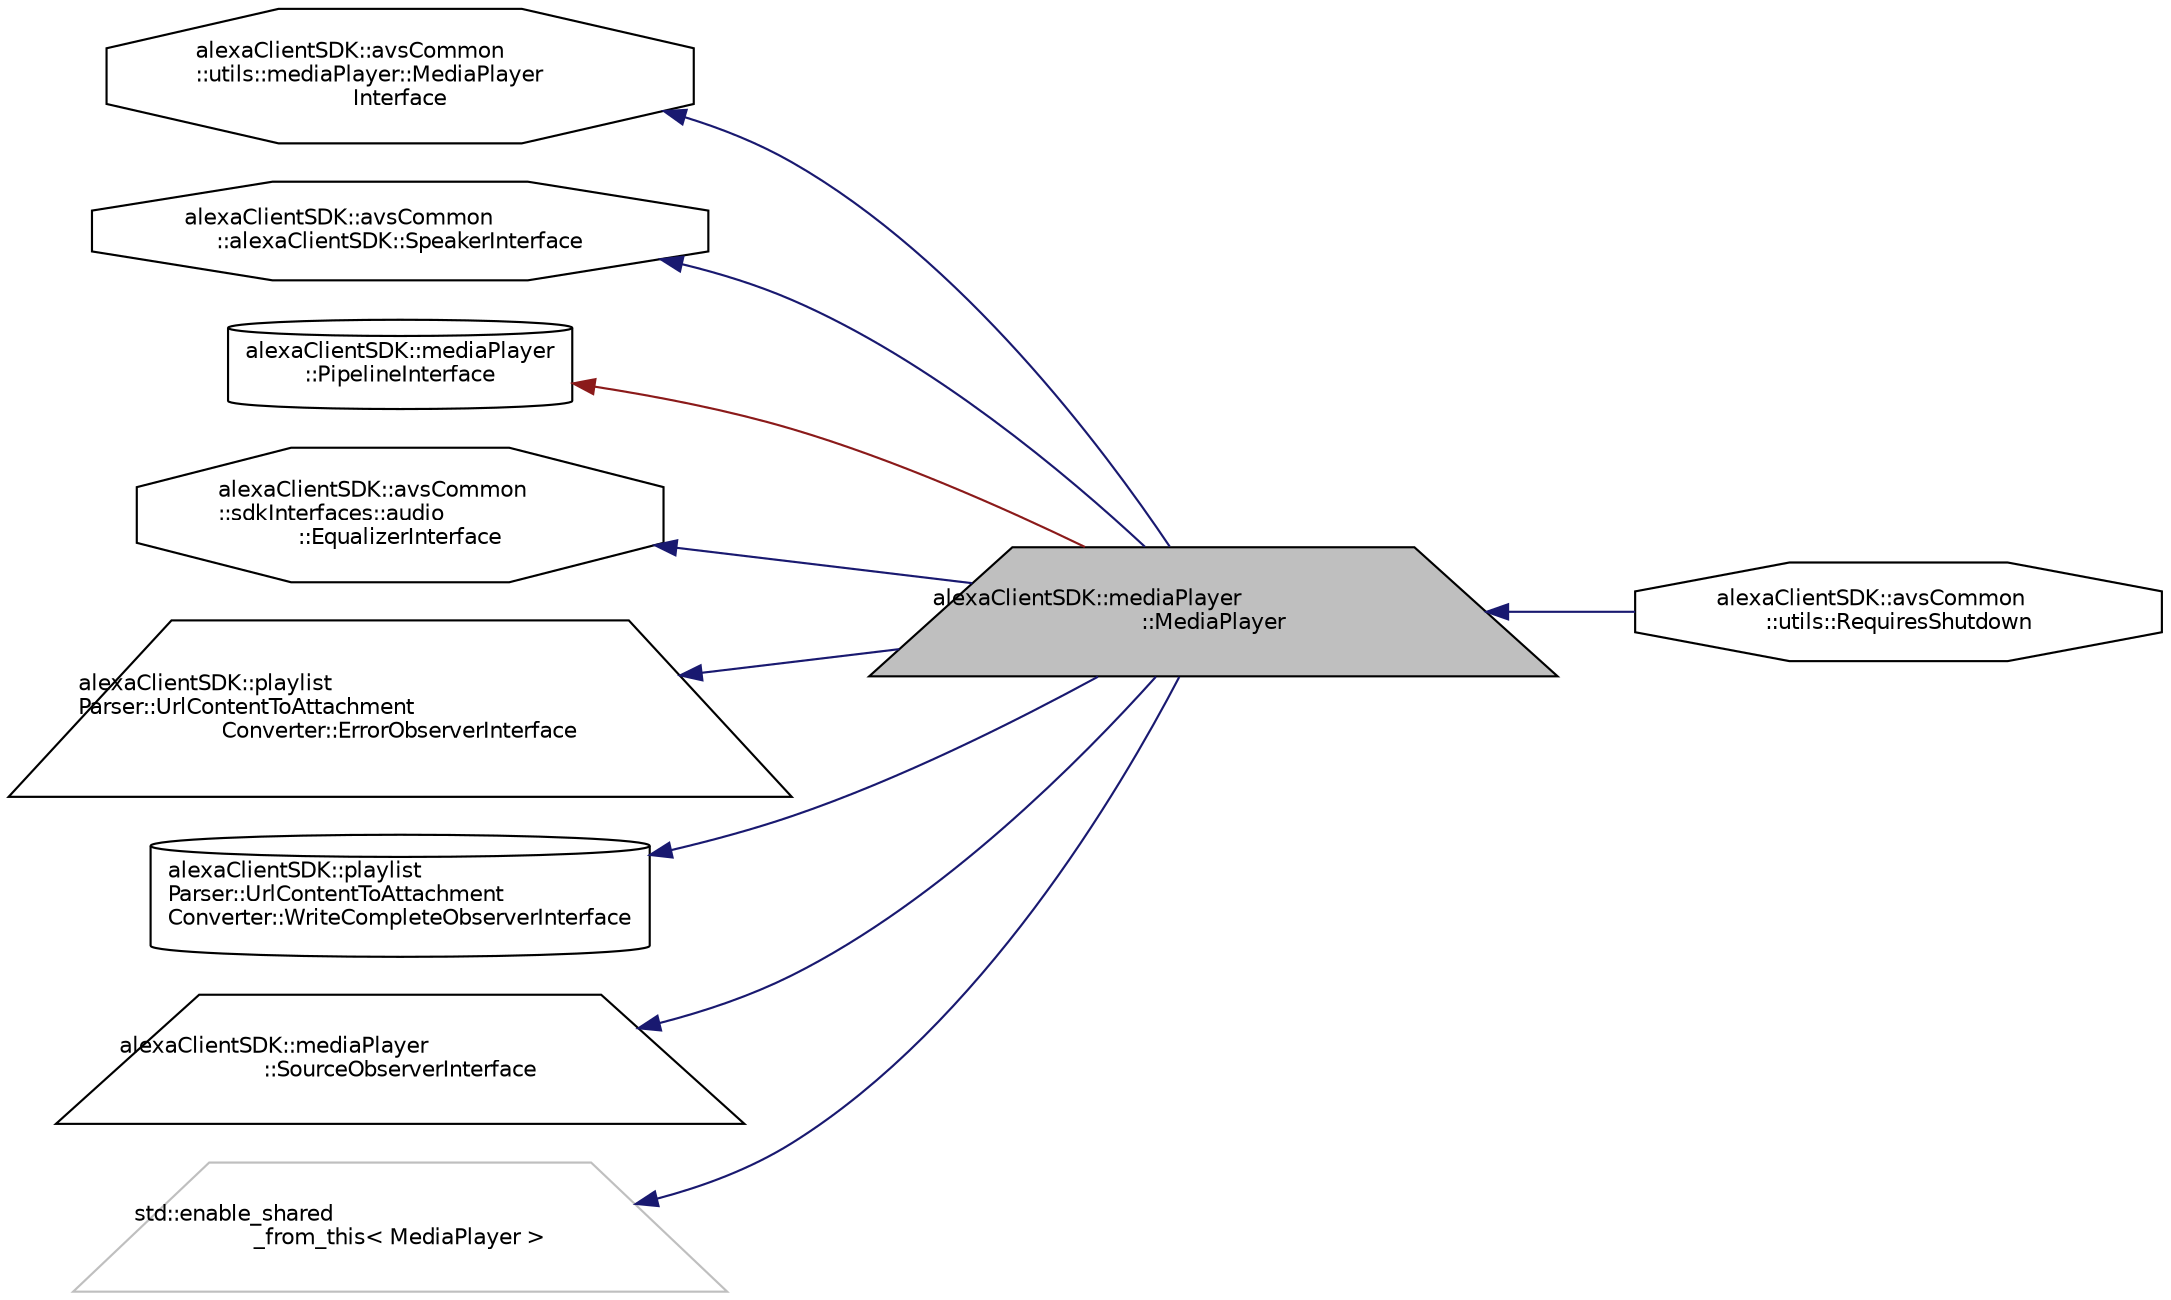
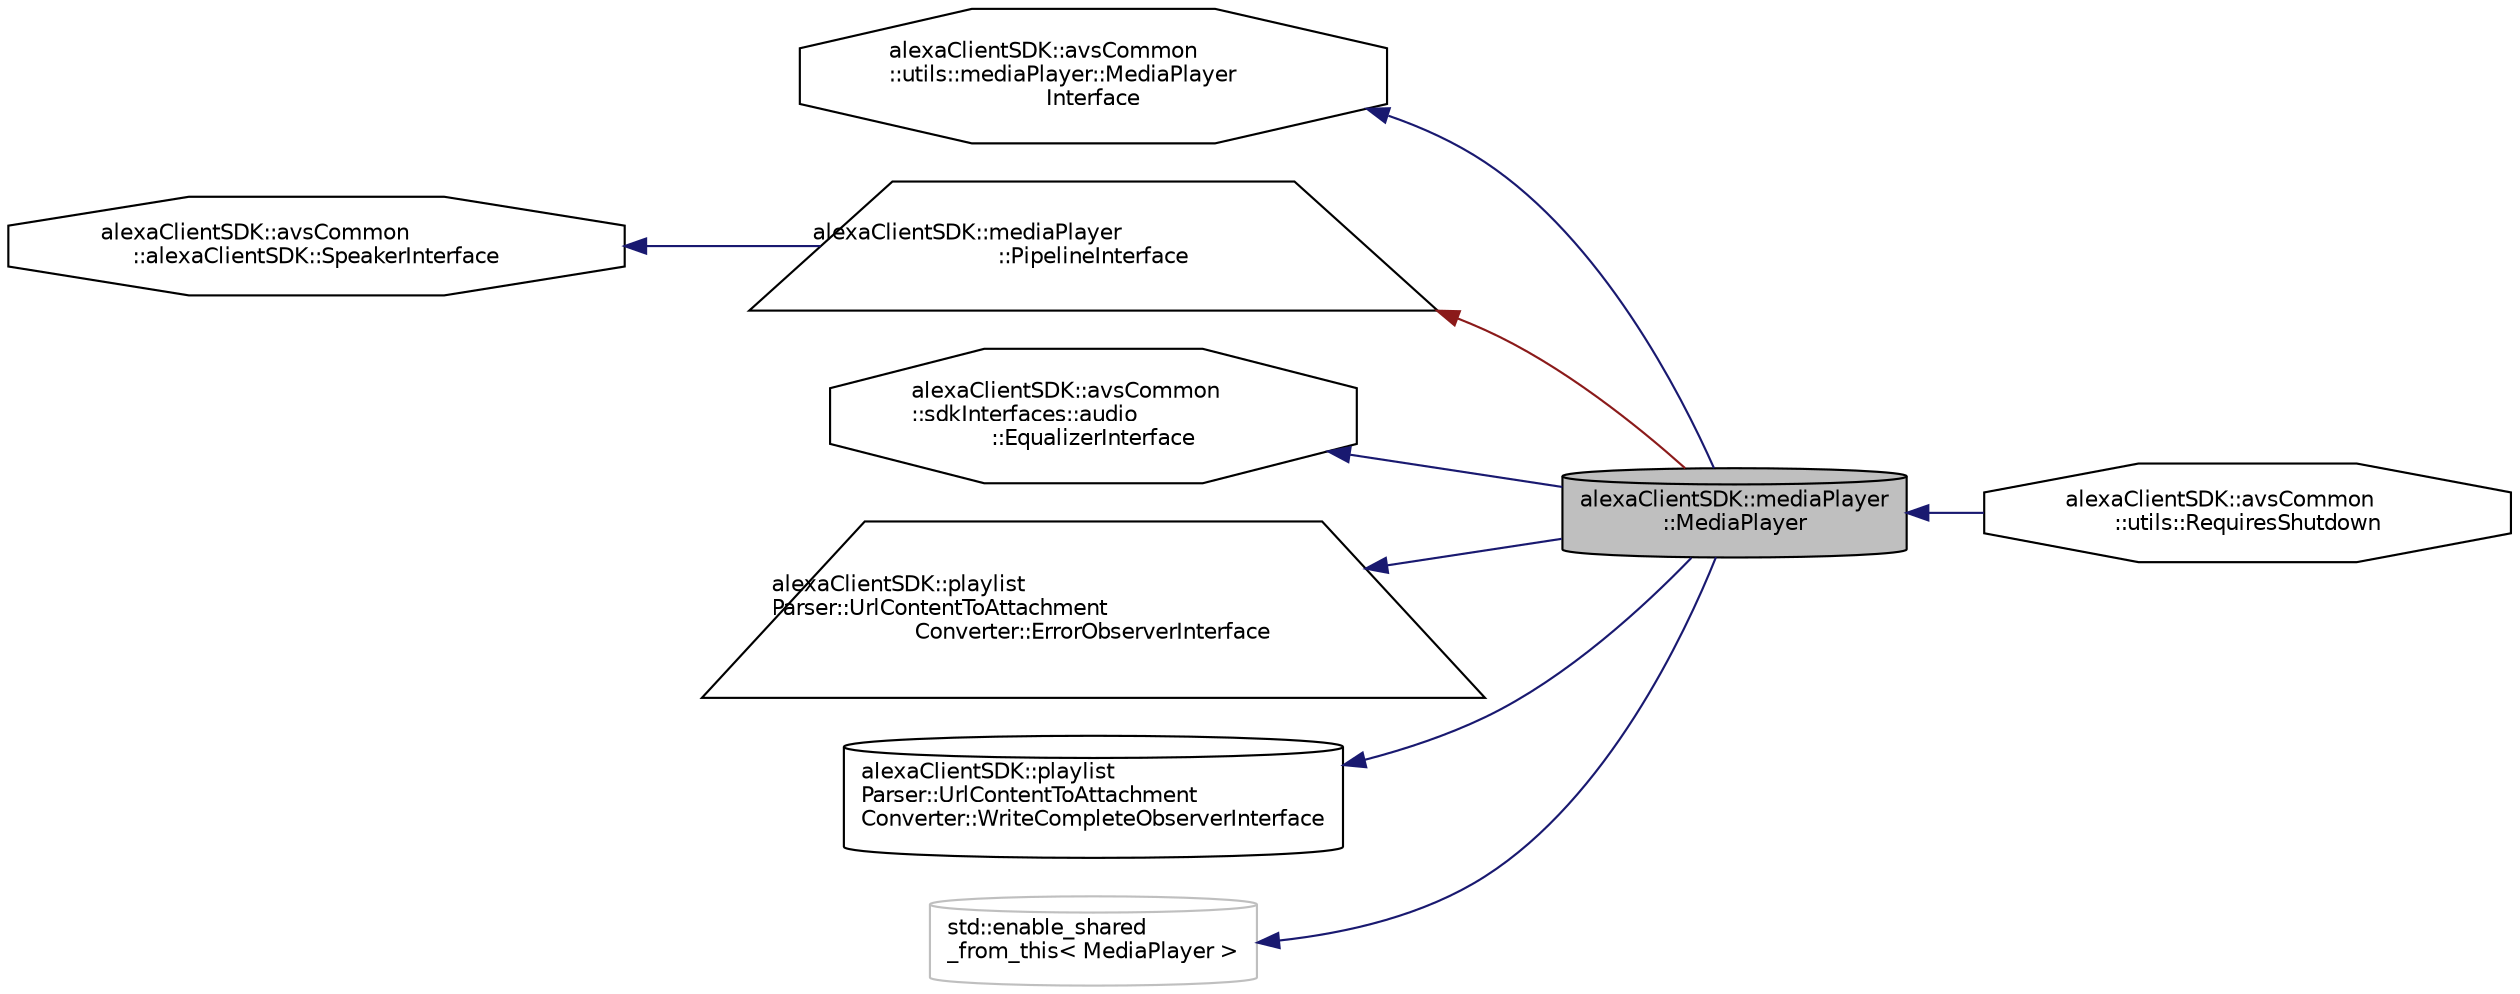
node "alexaClientSDK::mediaPlayer ::PipelineInterface": shape cylinder -> trapezium
edge "alexaClientSDK::mediaPlayer ::MediaPlayer" -> "alexaClientSDK::avsCommon ::alexaClientSDK::SpeakerInterface": now "alexaClientSDK::mediaPlayer ::PipelineInterface" -> "alexaClientSDK::avsCommon ::alexaClientSDK::SpeakerInterface"
node "alexaClientSDK::mediaPlayer ::MediaPlayer": shape trapezium -> cylinder
node "alexaClientSDK::mediaPlayer ::SourceObserverInterface": removed
node "std::enable_shared _from_this< MediaPlayer >": shape trapezium -> cylinder
